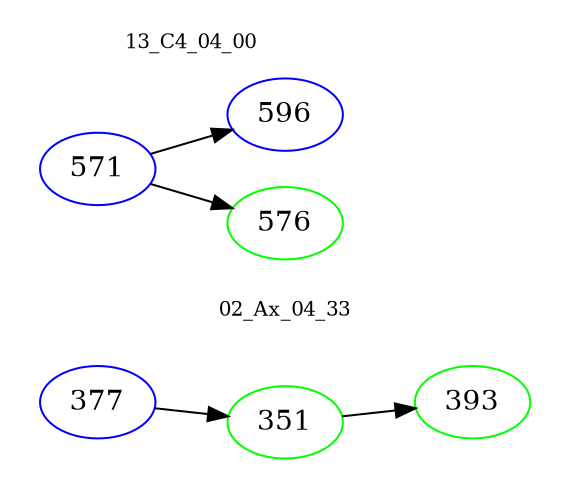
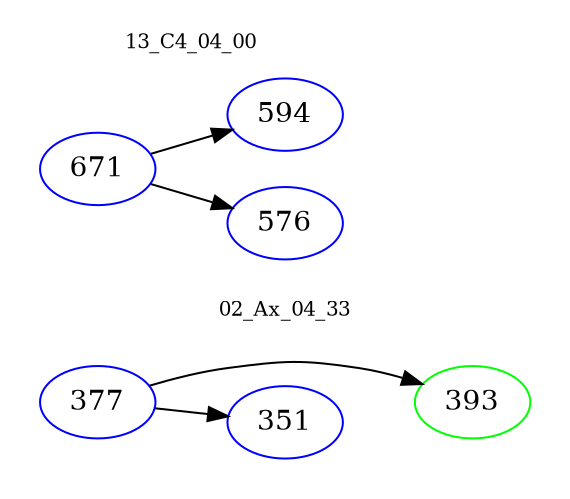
node "596": label "596" -> "594"
node "571": label "571" -> "671"
node "576": color green -> blue
edge "351" -> "393": now "377" -> "393"
node "351": color green -> blue
